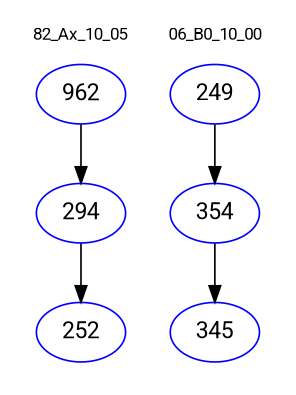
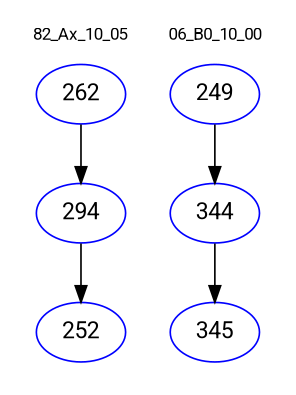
node "962": label "962" -> "262"
node "354": label "354" -> "344"
